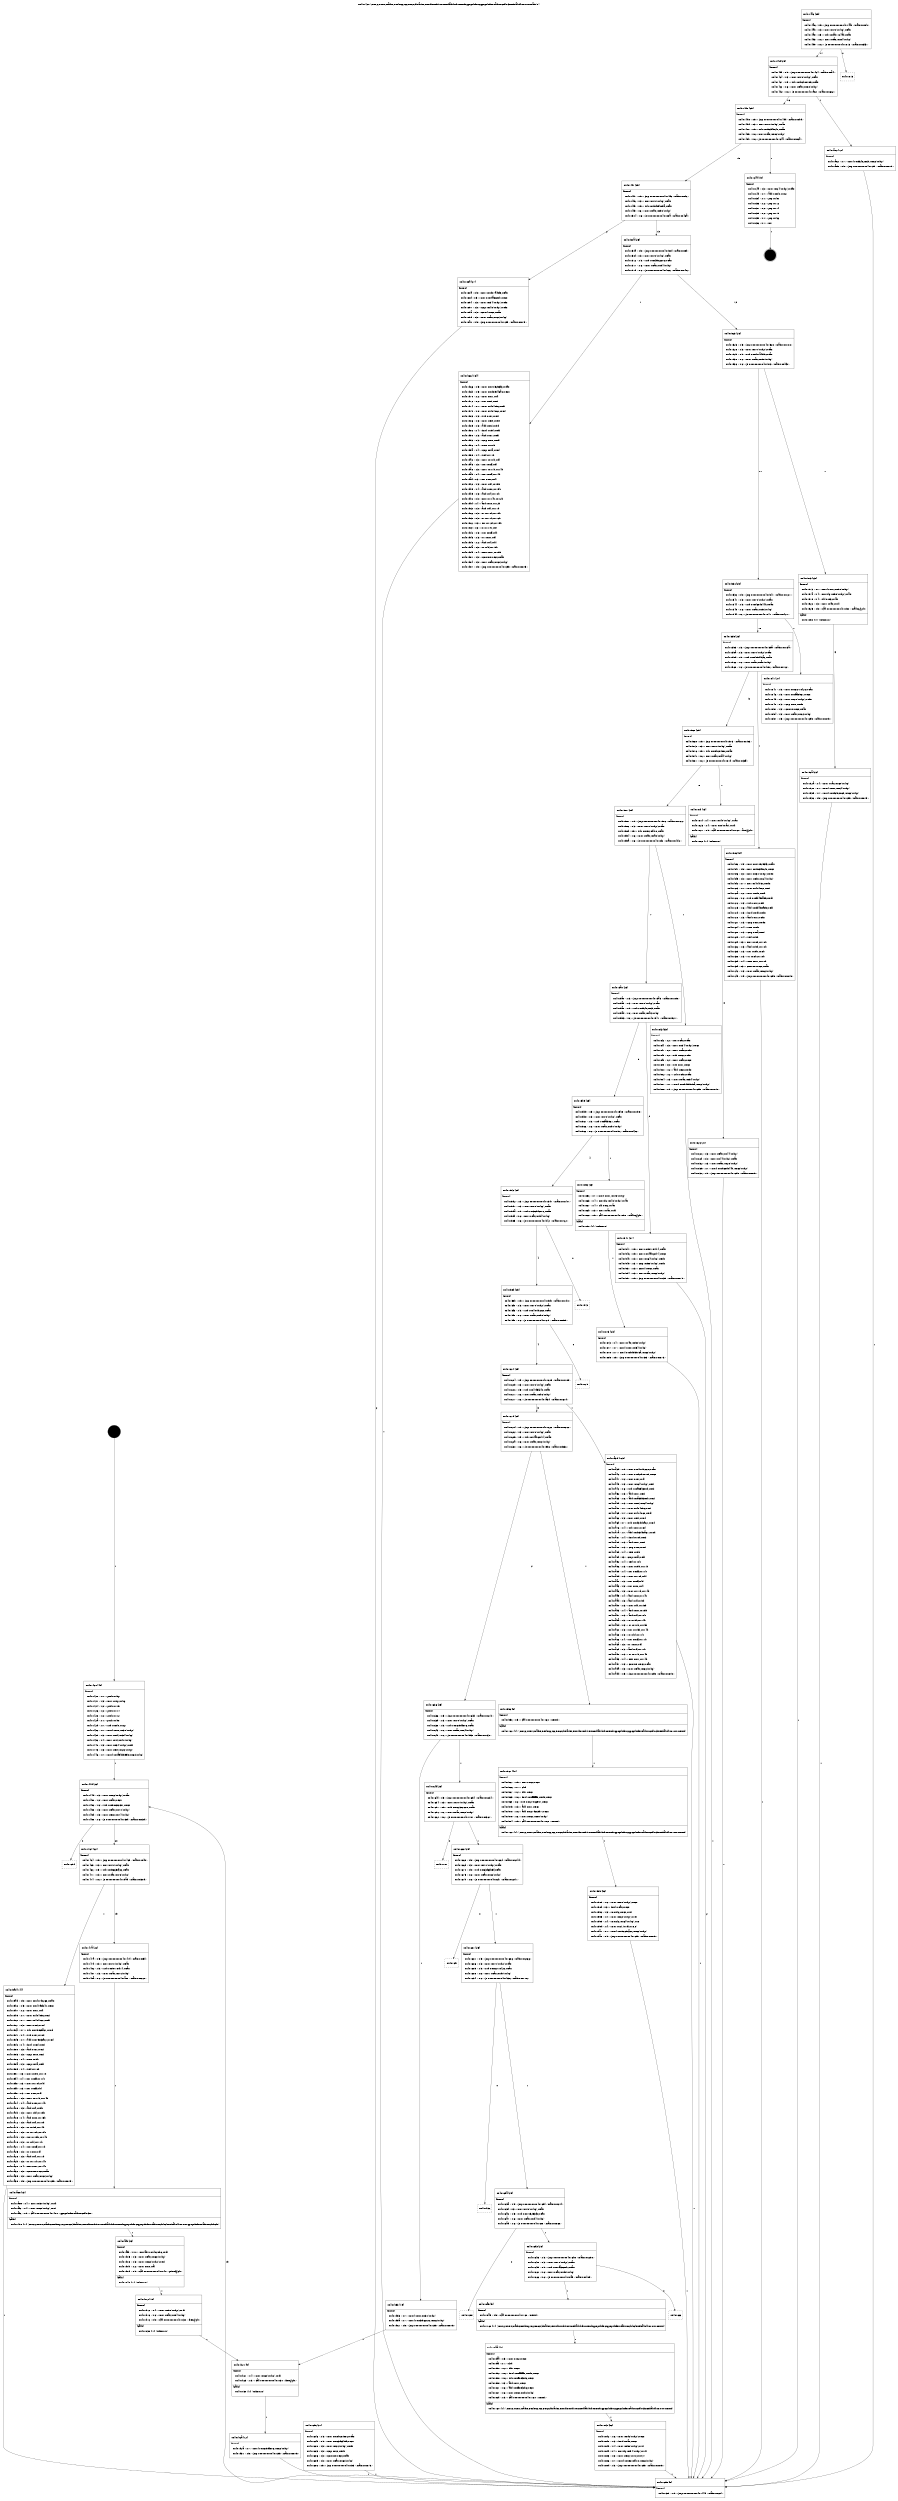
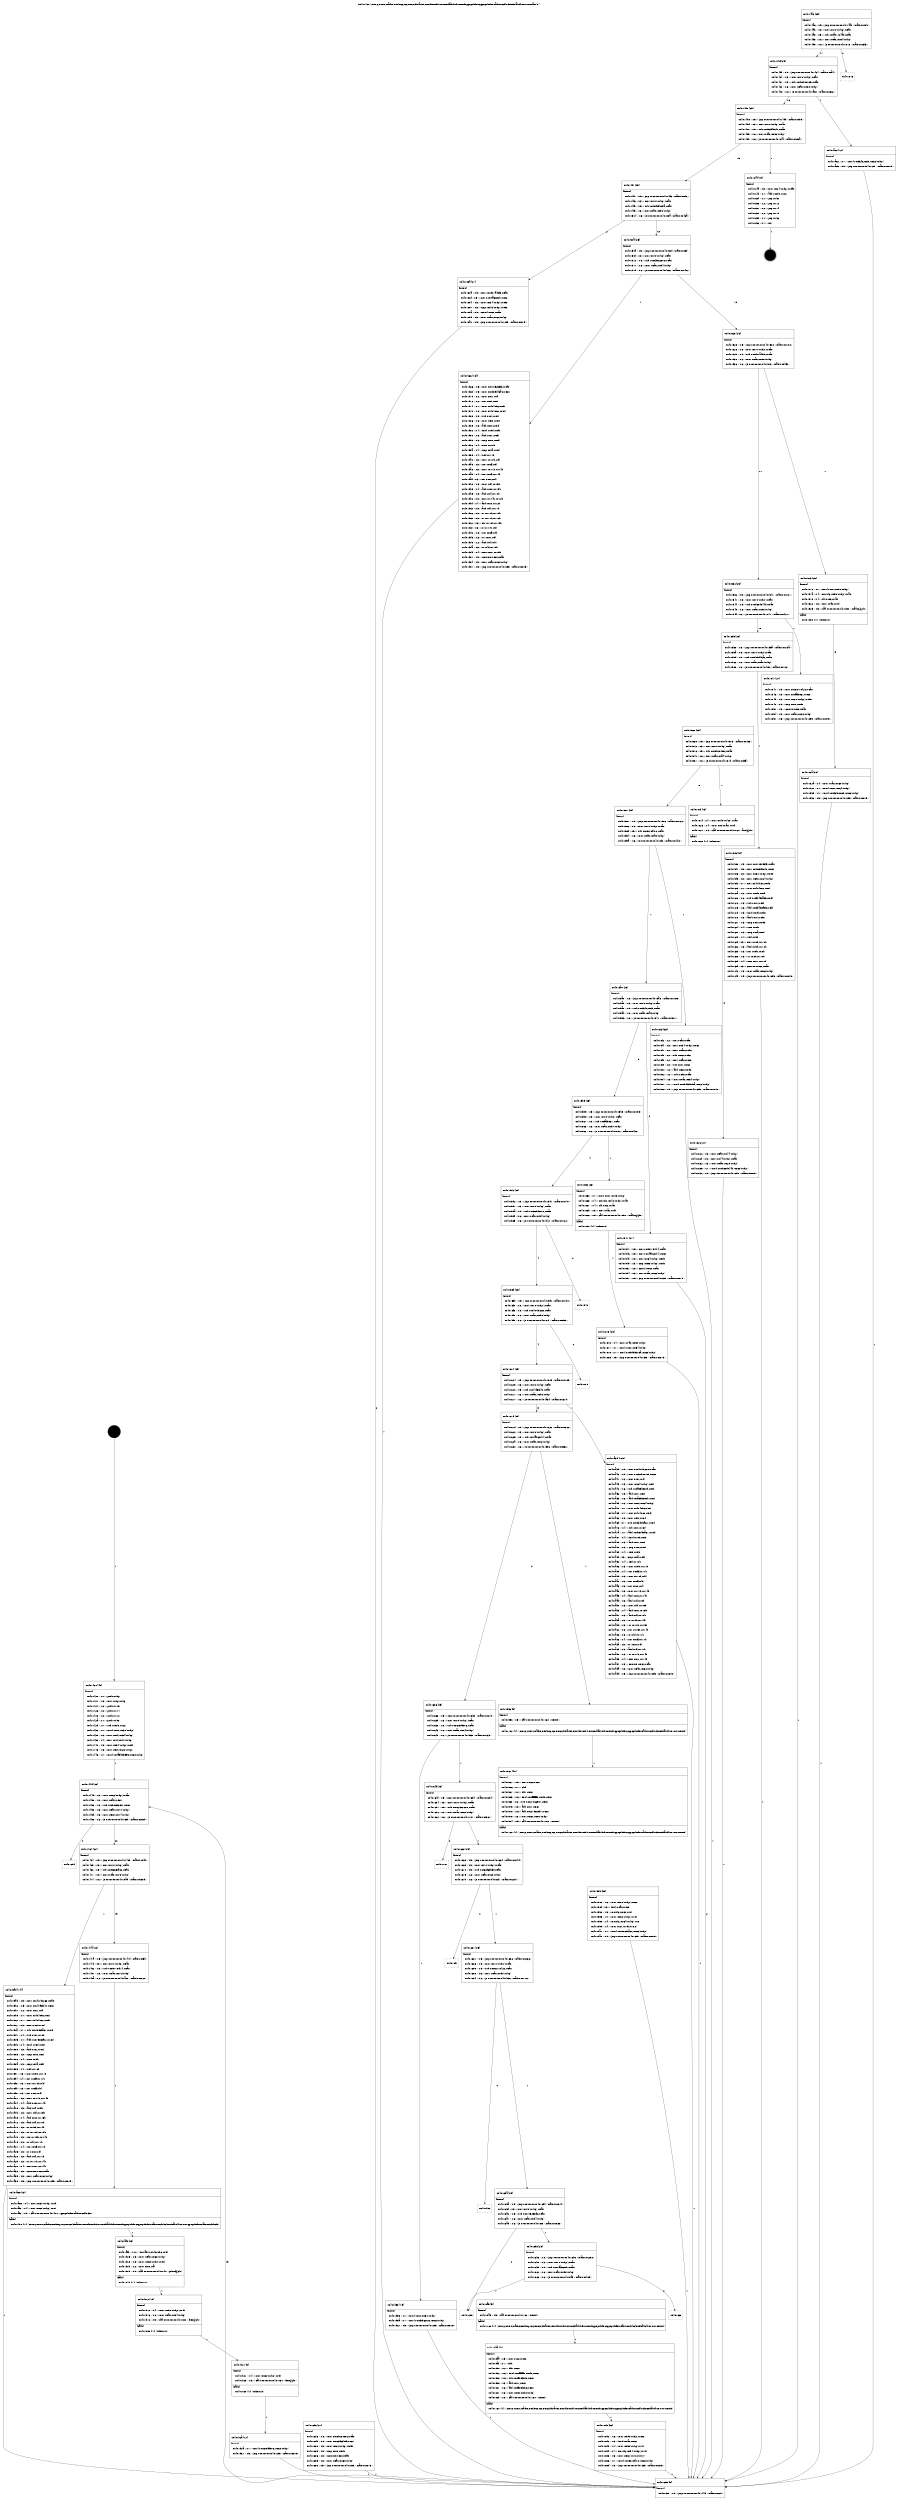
edge "0x401555 [25]" -> "0x40156e [25]": removed, label "9"
edge "0x401961 [40]" -> "0x401989 [36]": removed, label "1"
edge "0x4016b3 [25]" -> "0x4018a5 [5]": now "0x4016b3 [25]" -> "0x401c8e"
edge "0x401b53 [19]" -> "0x401b21 [9]": now "0x401b53 [19]" -> "0x401c95 [5]"
